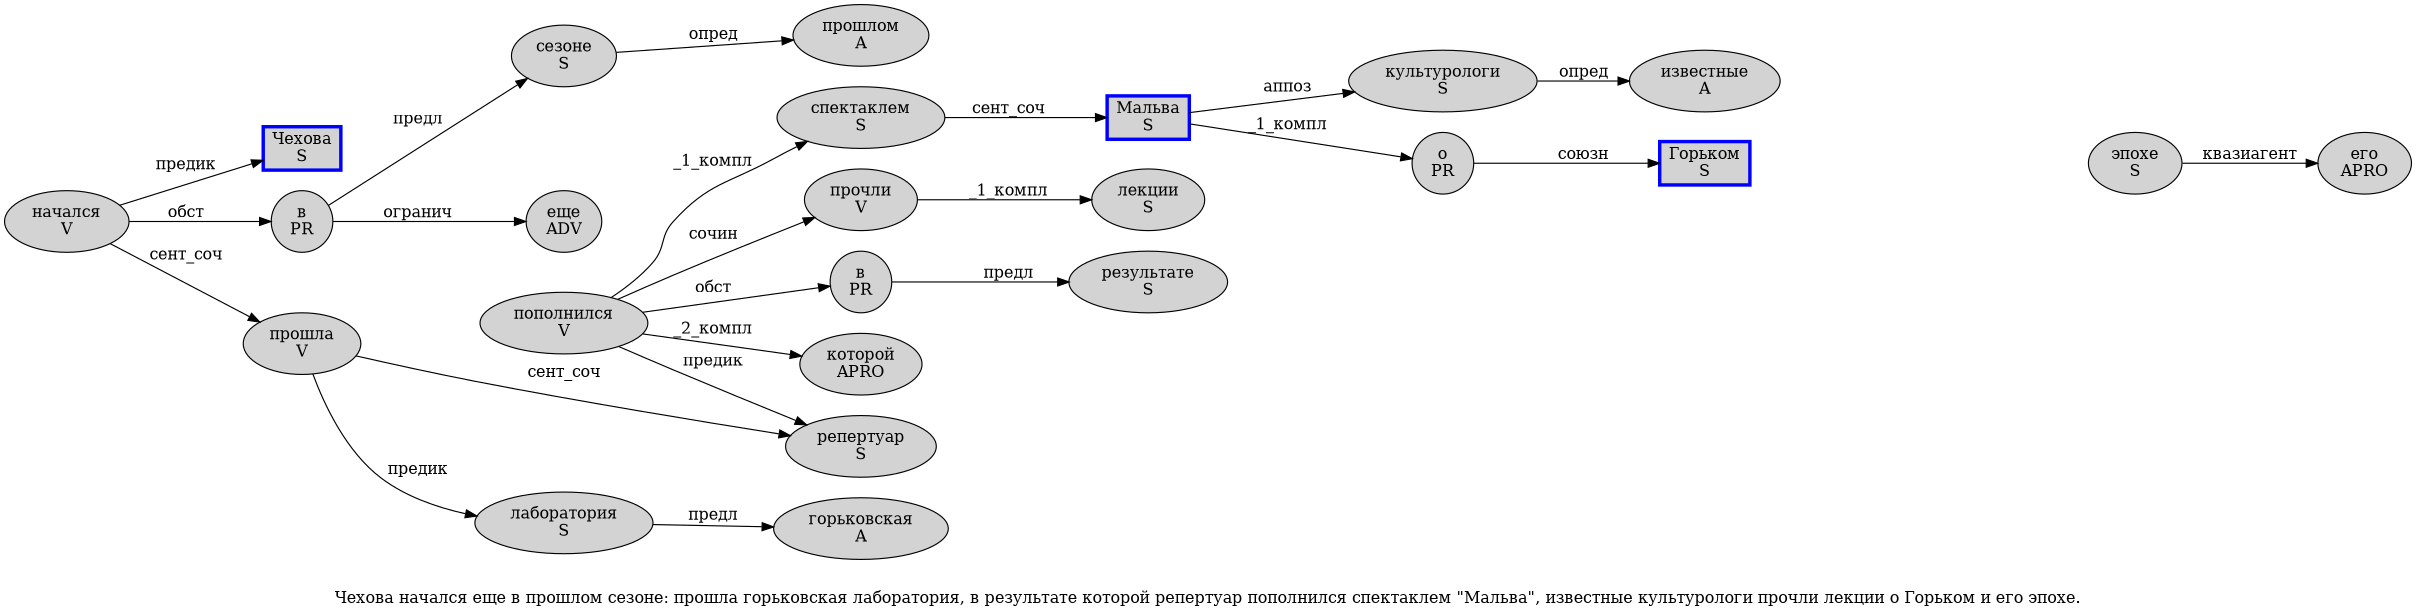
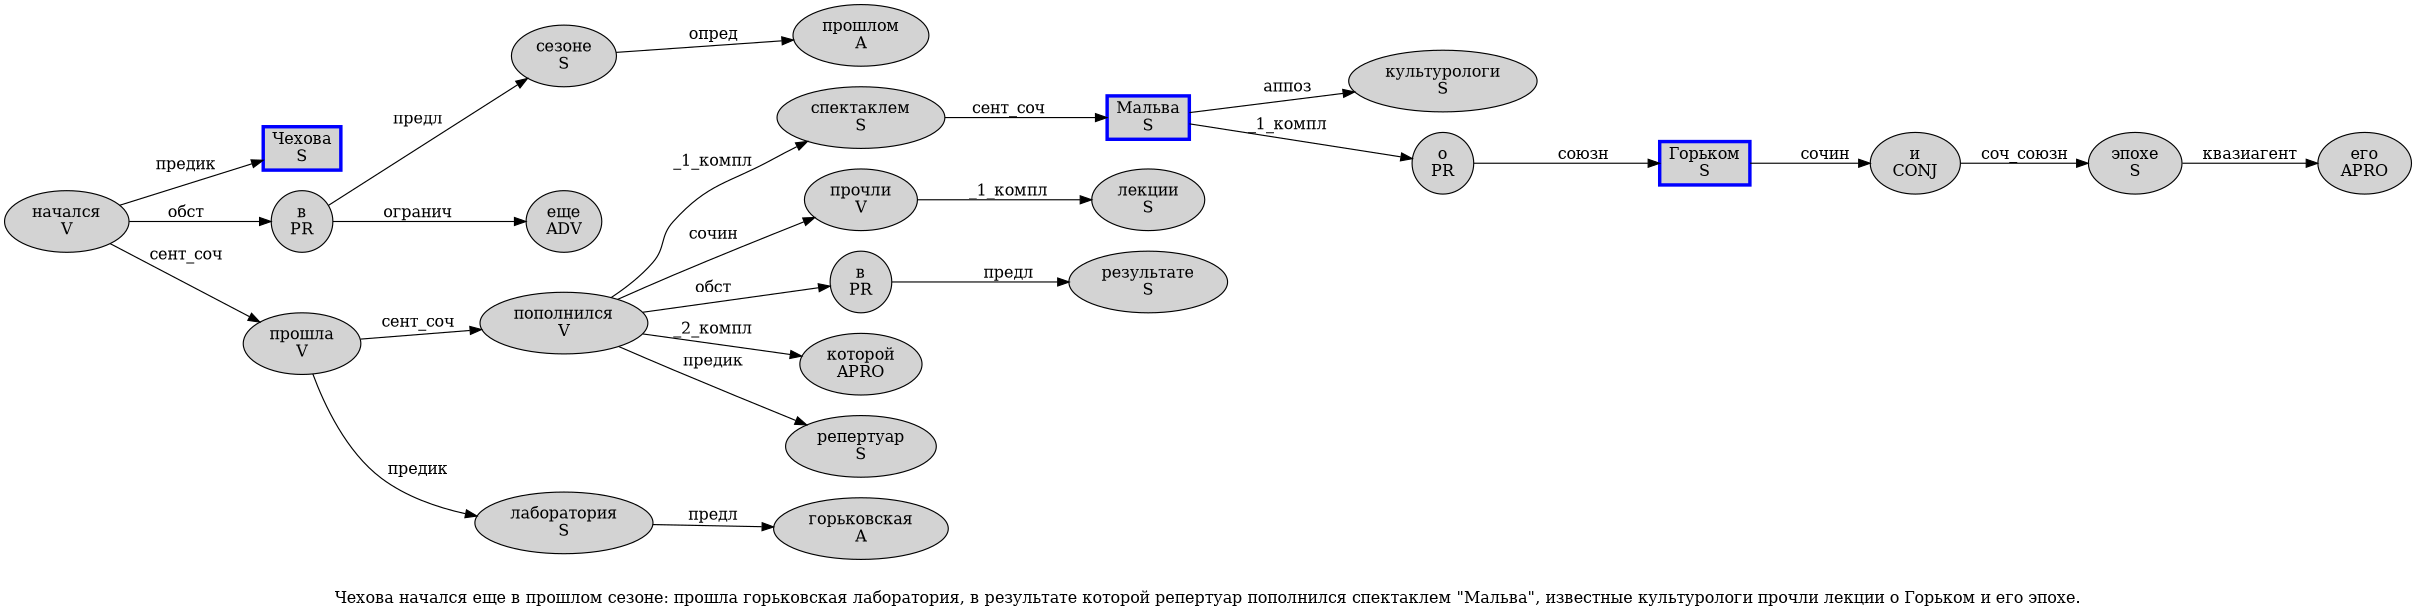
node "известные A": removed
node "и CONJ": added
edge "прошла V" -> "репертуар S": now "прошла V" -> "пополнился V"
